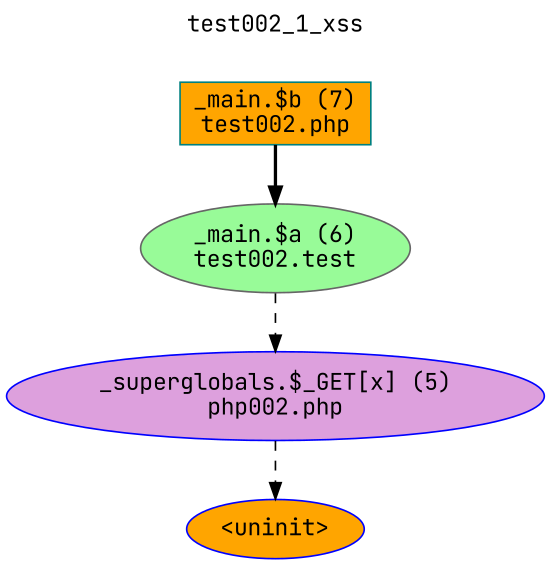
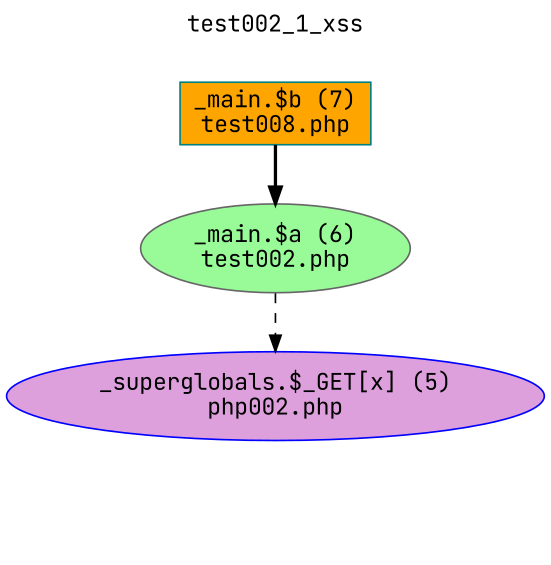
node "_main.$b (7) test002.php": label "_main.$b (7) test002.php" -> "_main.$b (7) test008.php"
node "_main.$a (6) test002.test": label "_main.$a (6) test002.test" -> "_main.$a (6) test002.php"
node "<uninit>": removed
